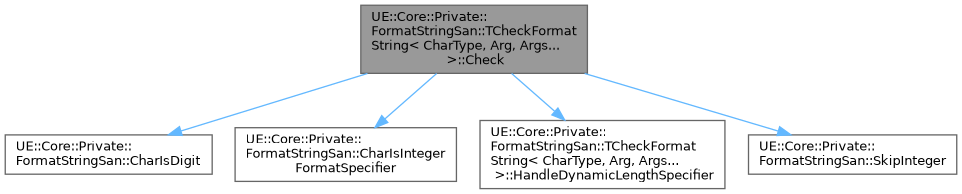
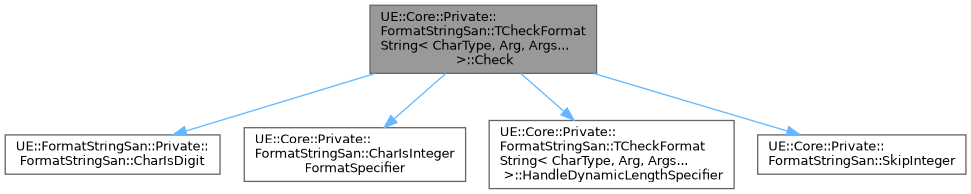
node "UE::Core::Private:: FormatStringSan::CharIsDigit": label "UE::Core::Private:: FormatStringSan::CharIsDigit" -> "UE::FormatStringSan::Private:: FormatStringSan::CharIsDigit"
